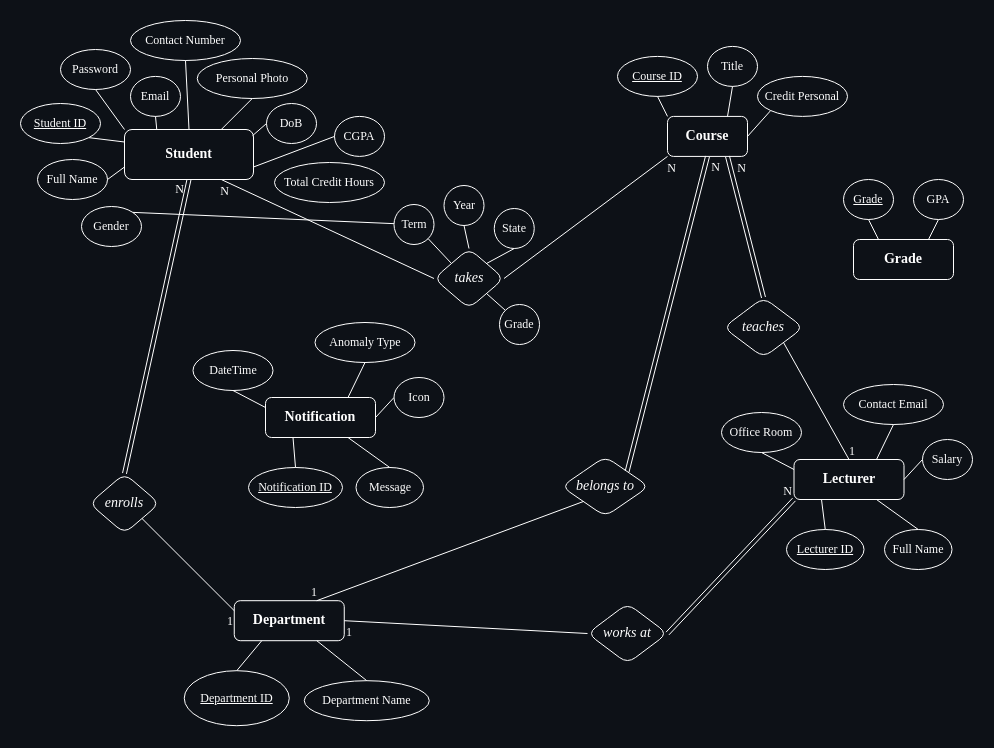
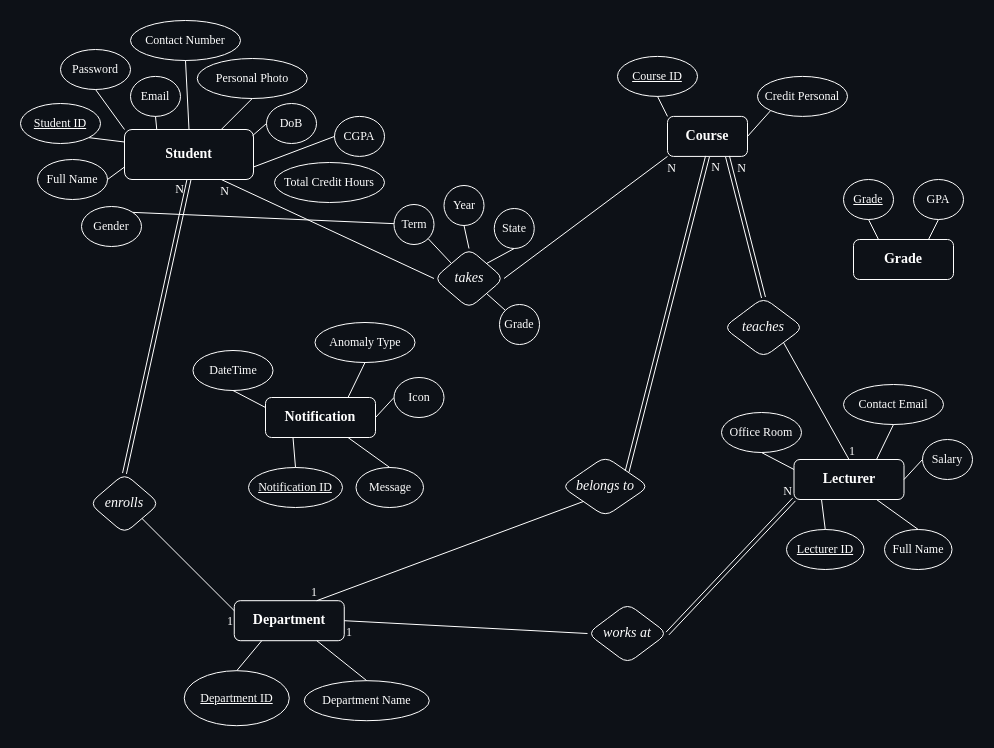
node "Title": removed
edge "Title" -- "Course": removed
